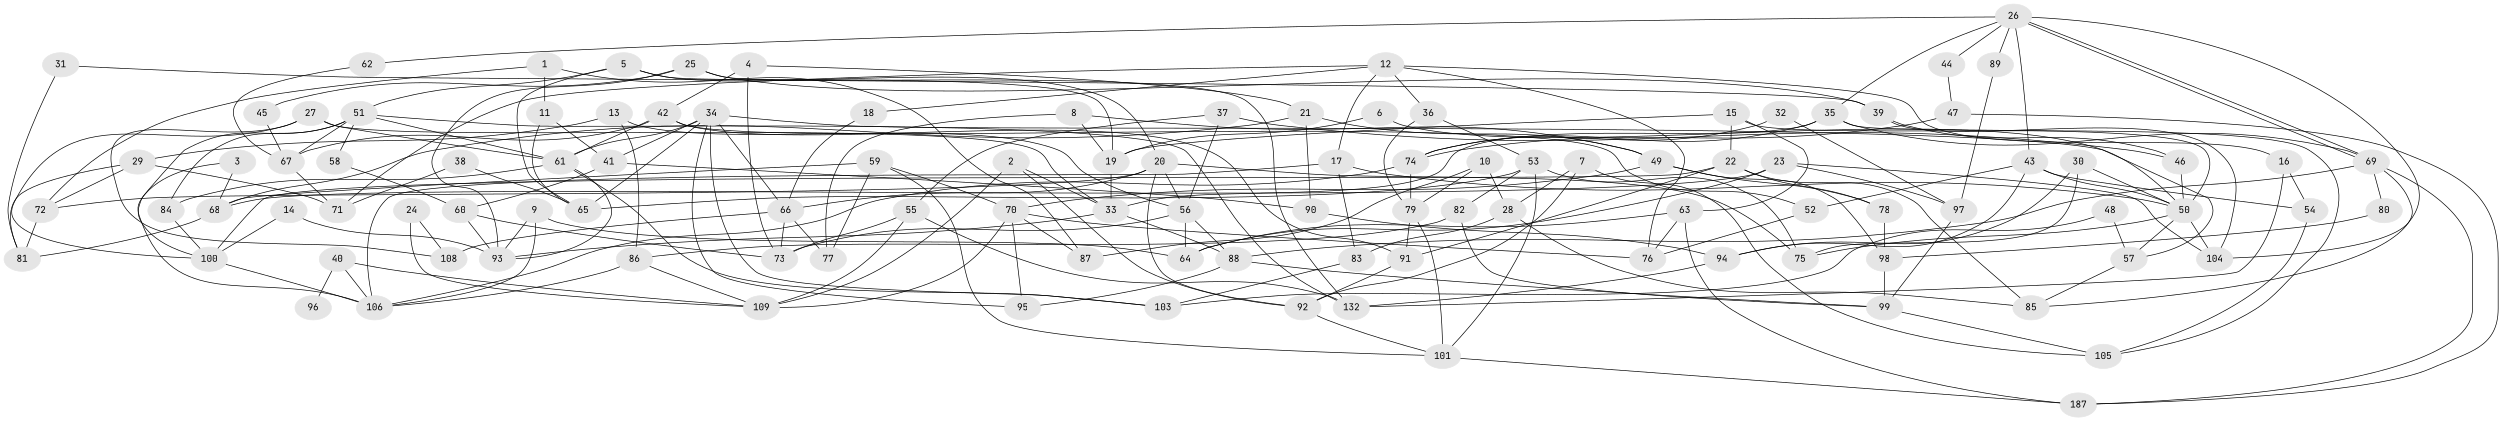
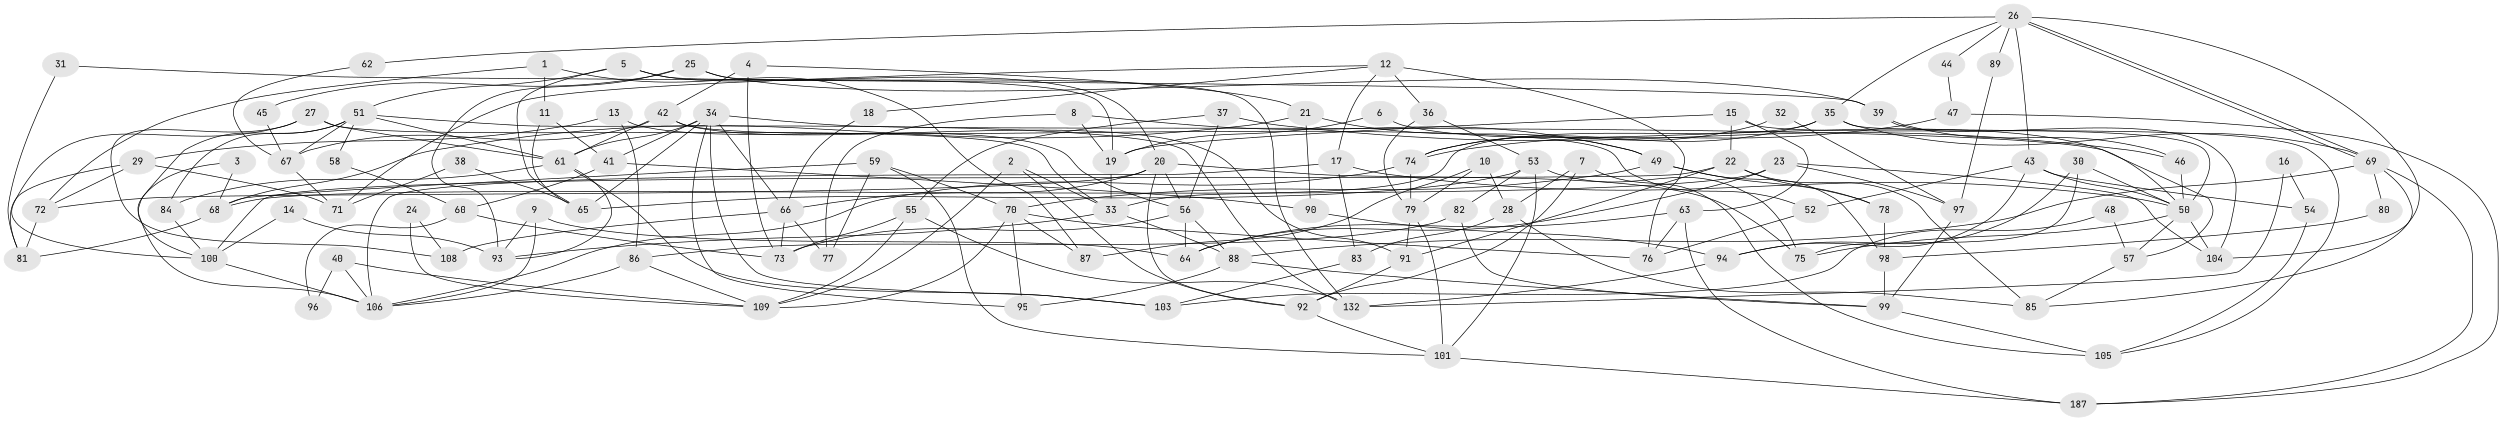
edge "12" -- "16": removed
edge "60" -- "93": now "60" -- "96"
